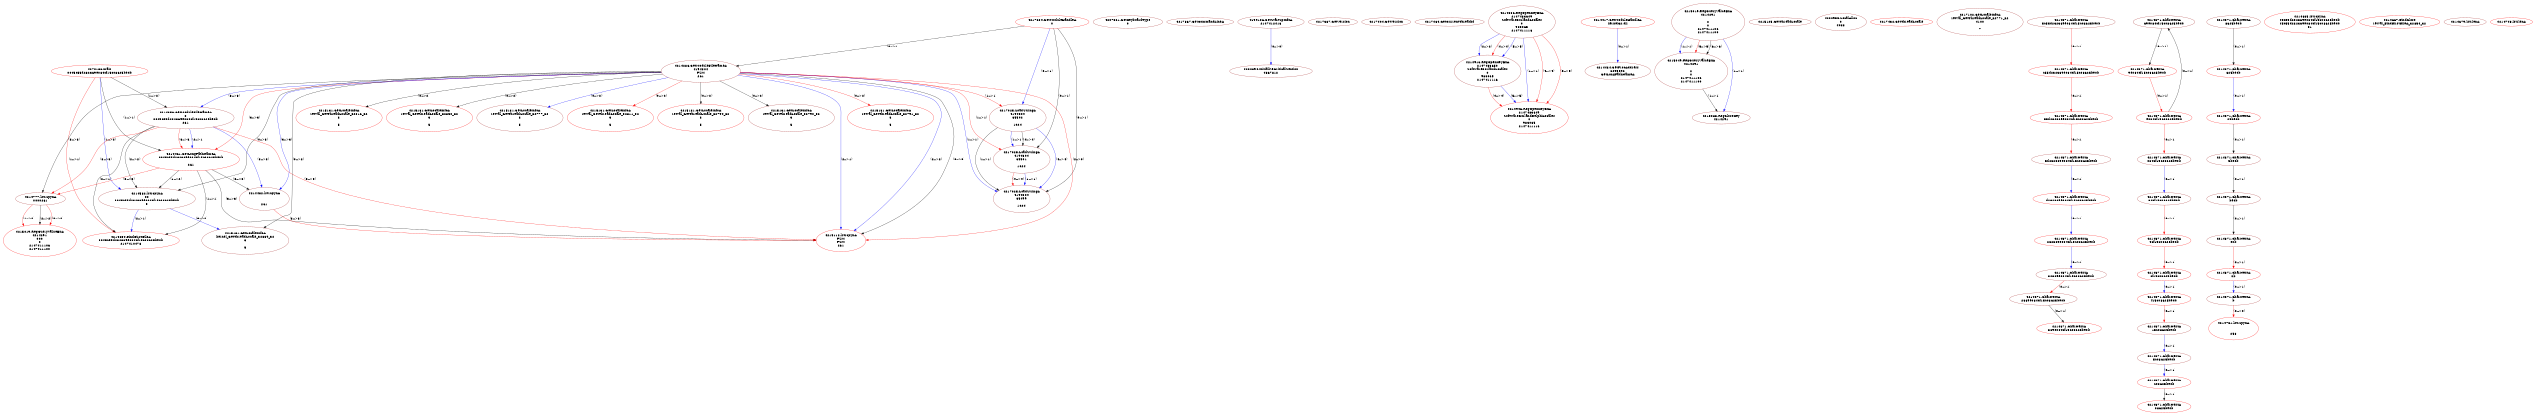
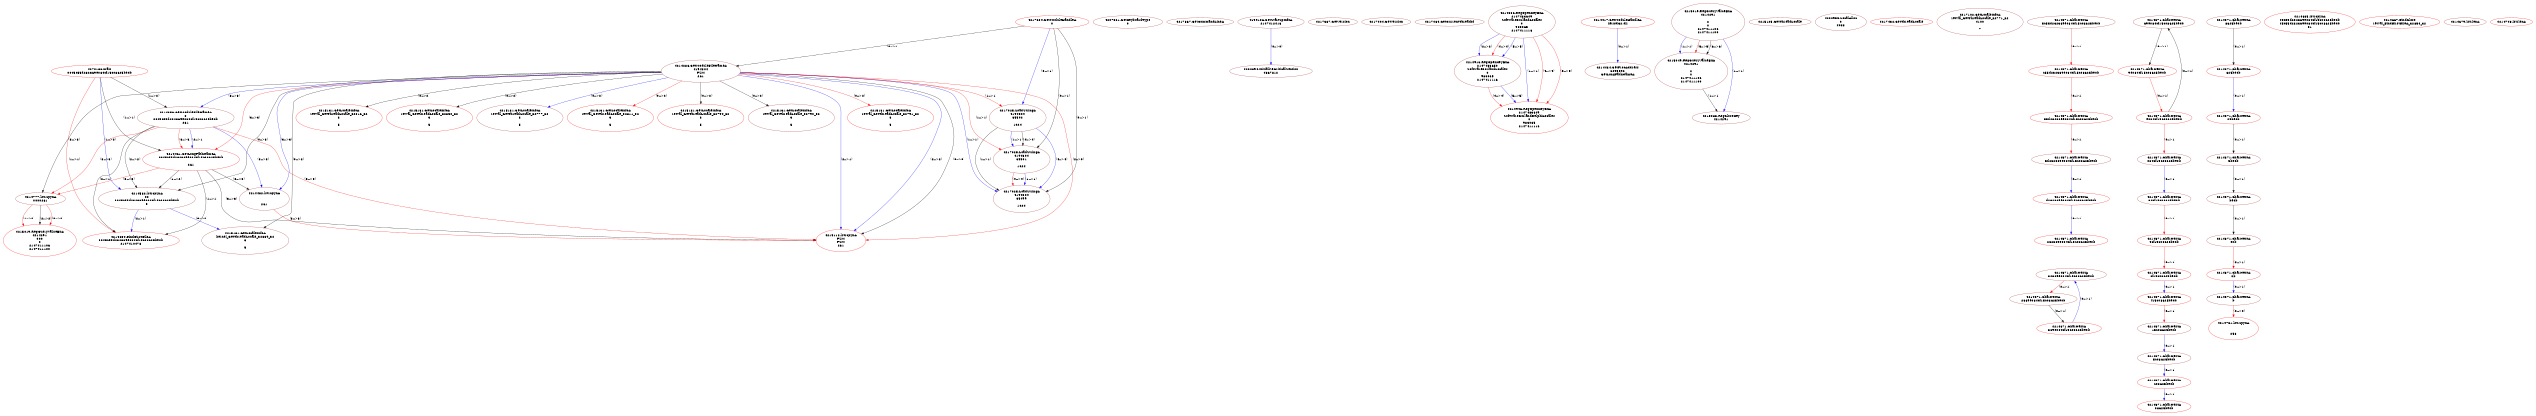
edge "4214371.CharNextA 232369e084cf15c08625be0b" -> "4214371.CharNextA 32369e084cf15c08625be0b": now "4214371.CharNextA 369e084cf15c08625be0b" -> "4214371.CharNextA 32369e084cf15c08625be0b"
edge "4214371.CharNextA c08625be0b" -> "4214371.CharNextA 08625be0b": color black -> blue
